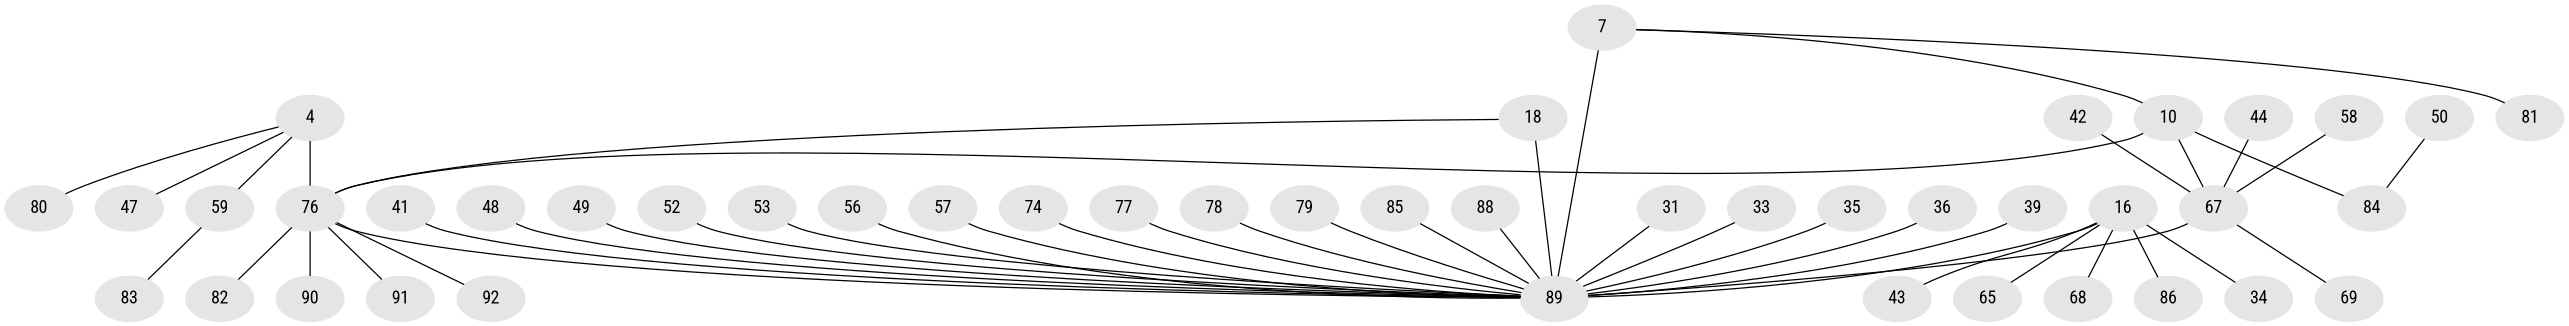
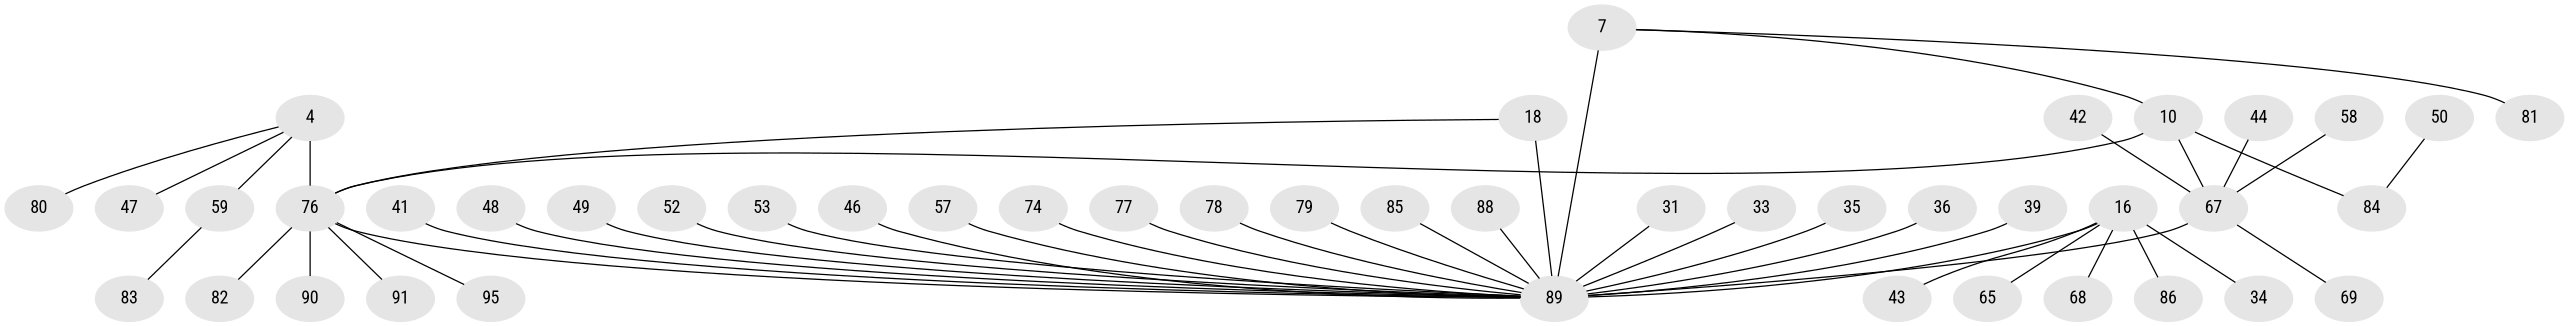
node "56": label "56" -> "46"
node "92": label "92" -> "95"
